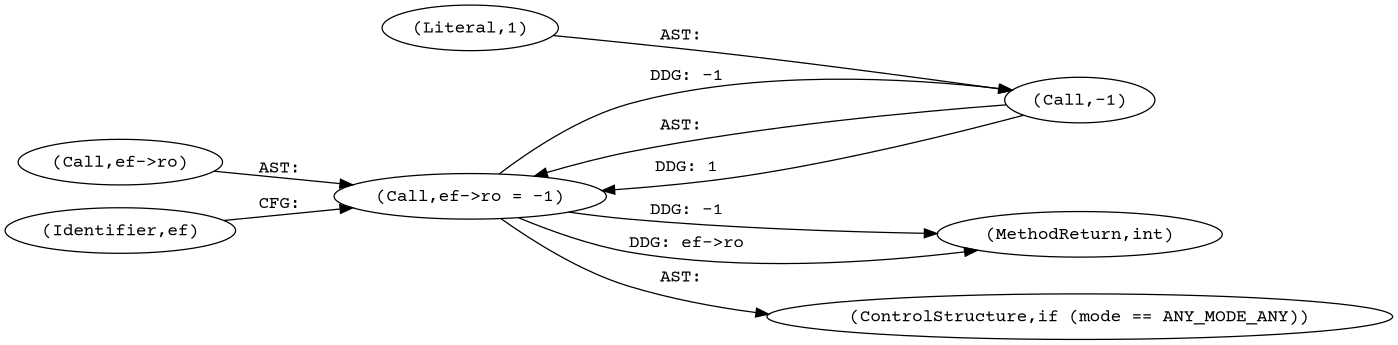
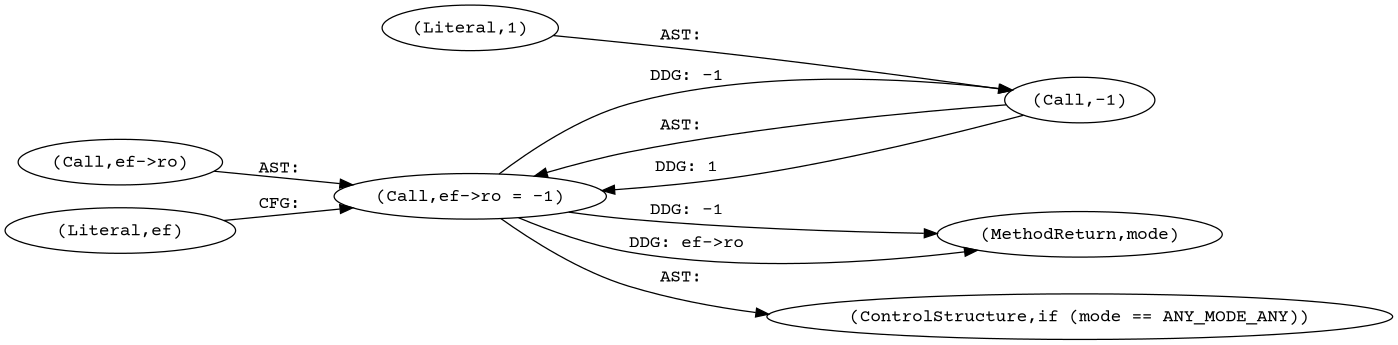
node "(Identifier,ef)": label "(Identifier,ef)" -> "(Literal,ef)"
node "(MethodReturn,int)": label "(MethodReturn,int)" -> "(MethodReturn,mode)"
